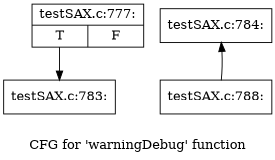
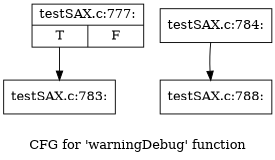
edge "testSAX.c:788:" -> "testSAX.c:784:": reversed
